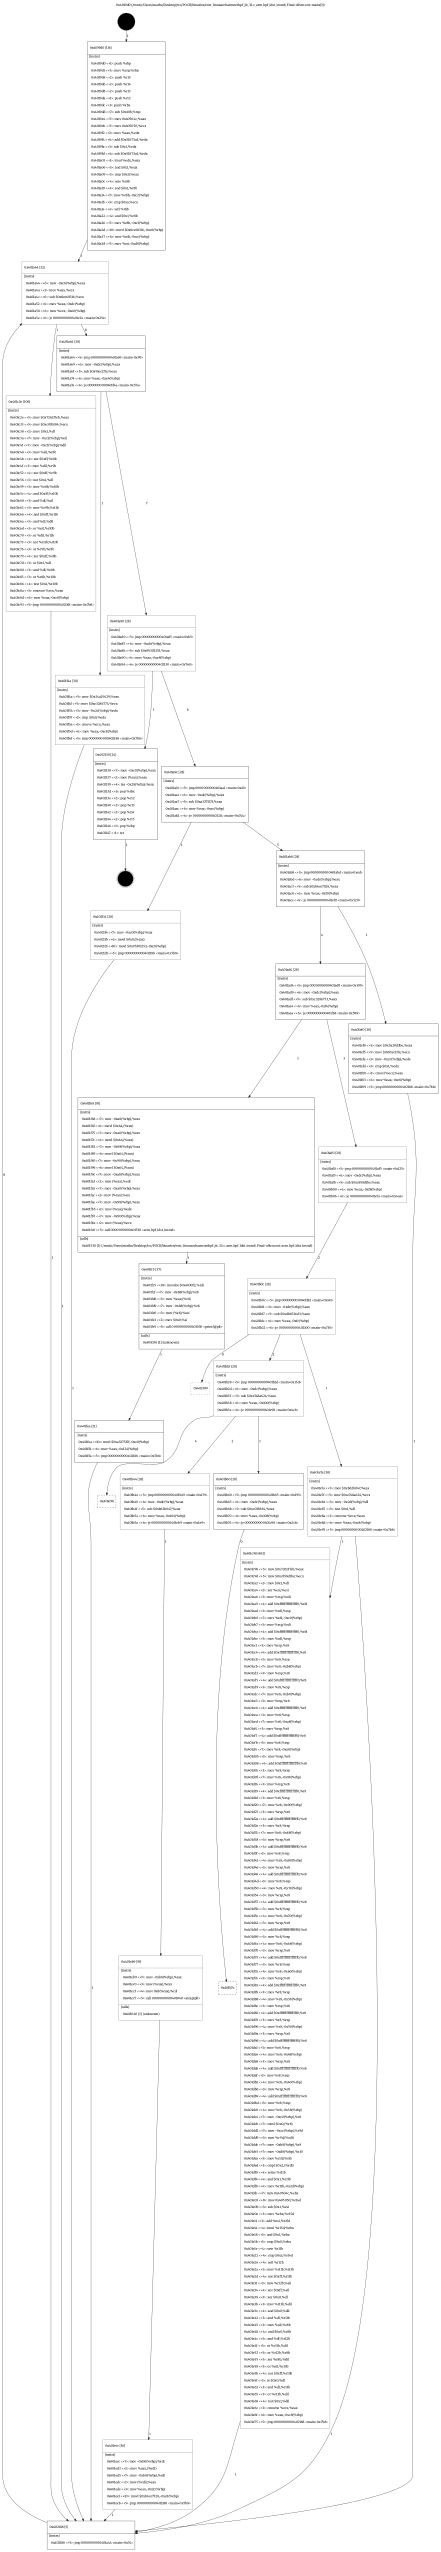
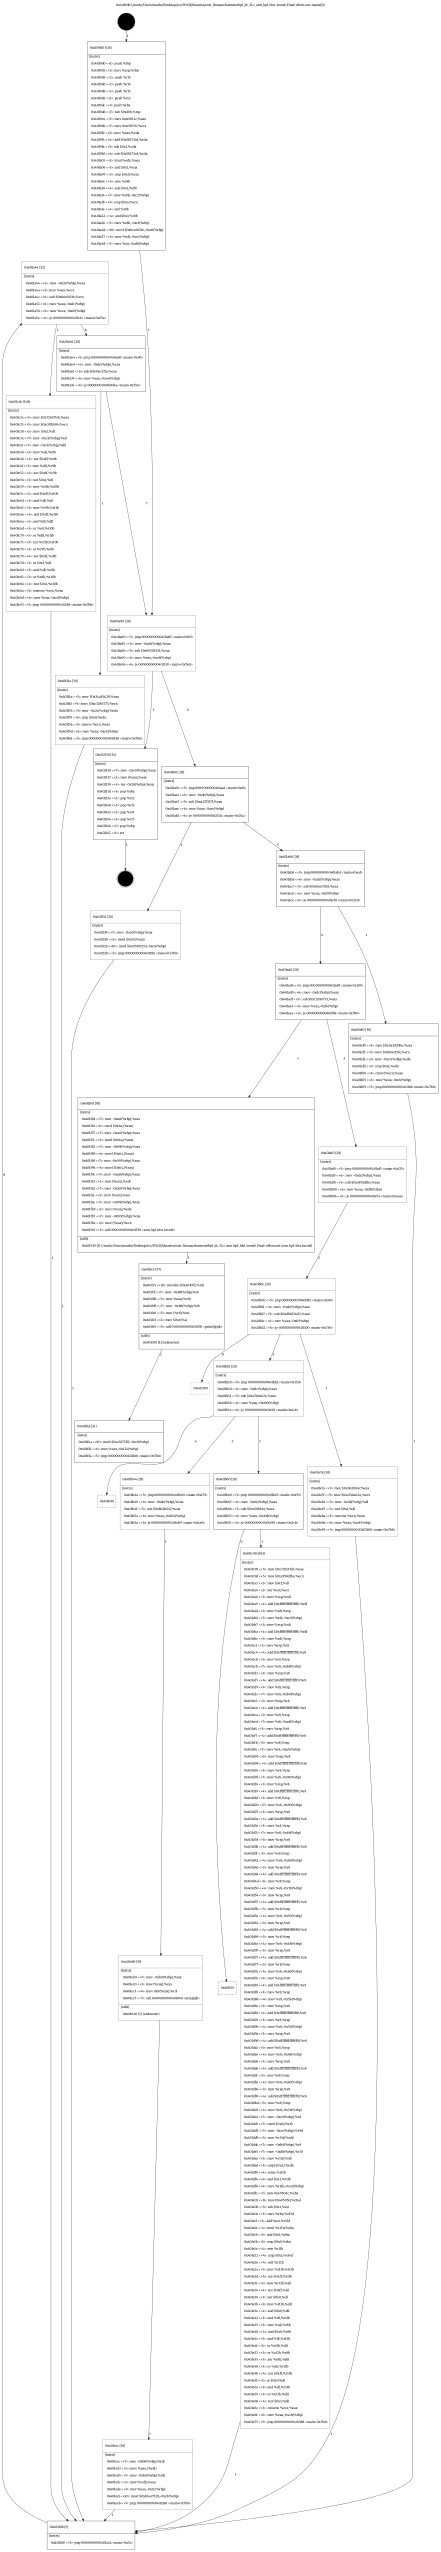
edge "0x4019d0 [116]" -> "0x401a44 [32]": now "0x4019d0 [116]" -> "0x401a80 [28]"
edge "0x401e7a [30]" -> "0x401c98 [482]": now "0x401b60 [28]" -> "0x401c98 [482]"
edge "0x401fea [21]" -> "0x402188 [5]": removed, label "1"
